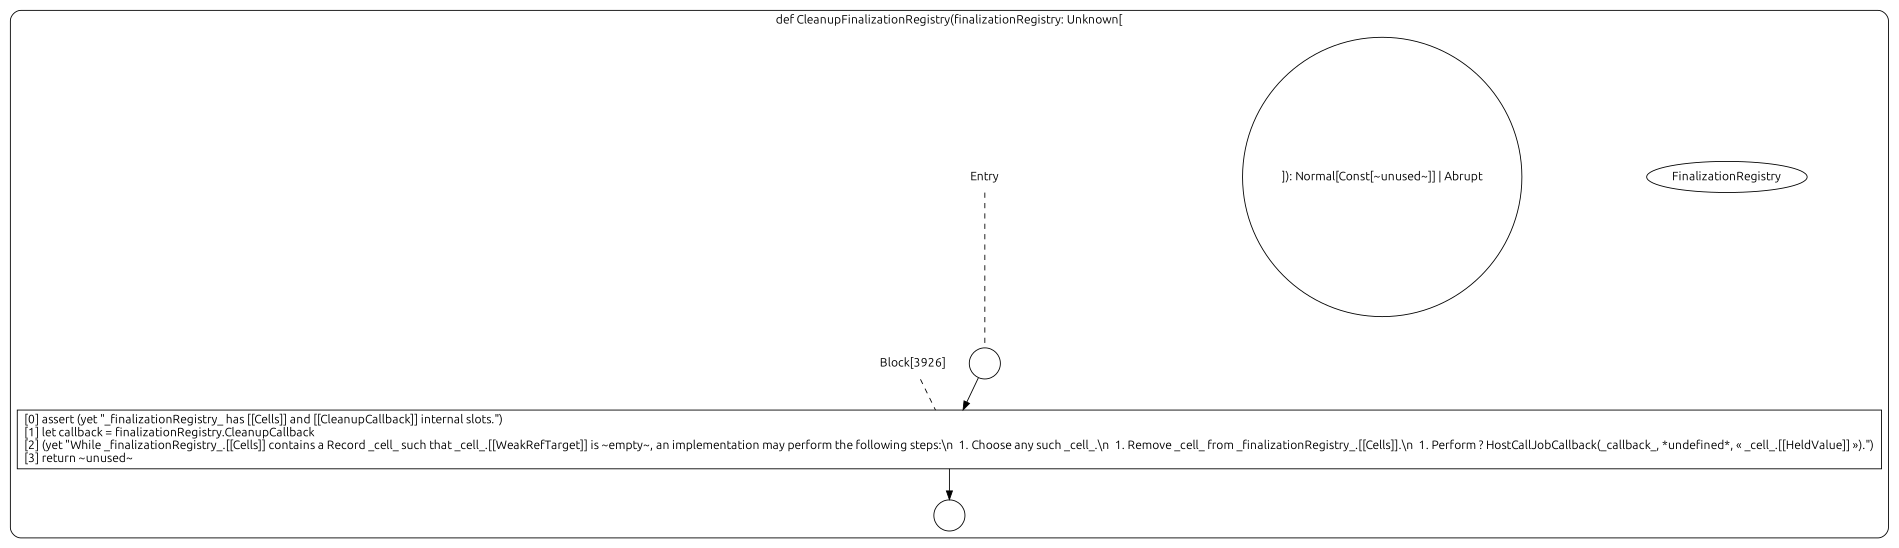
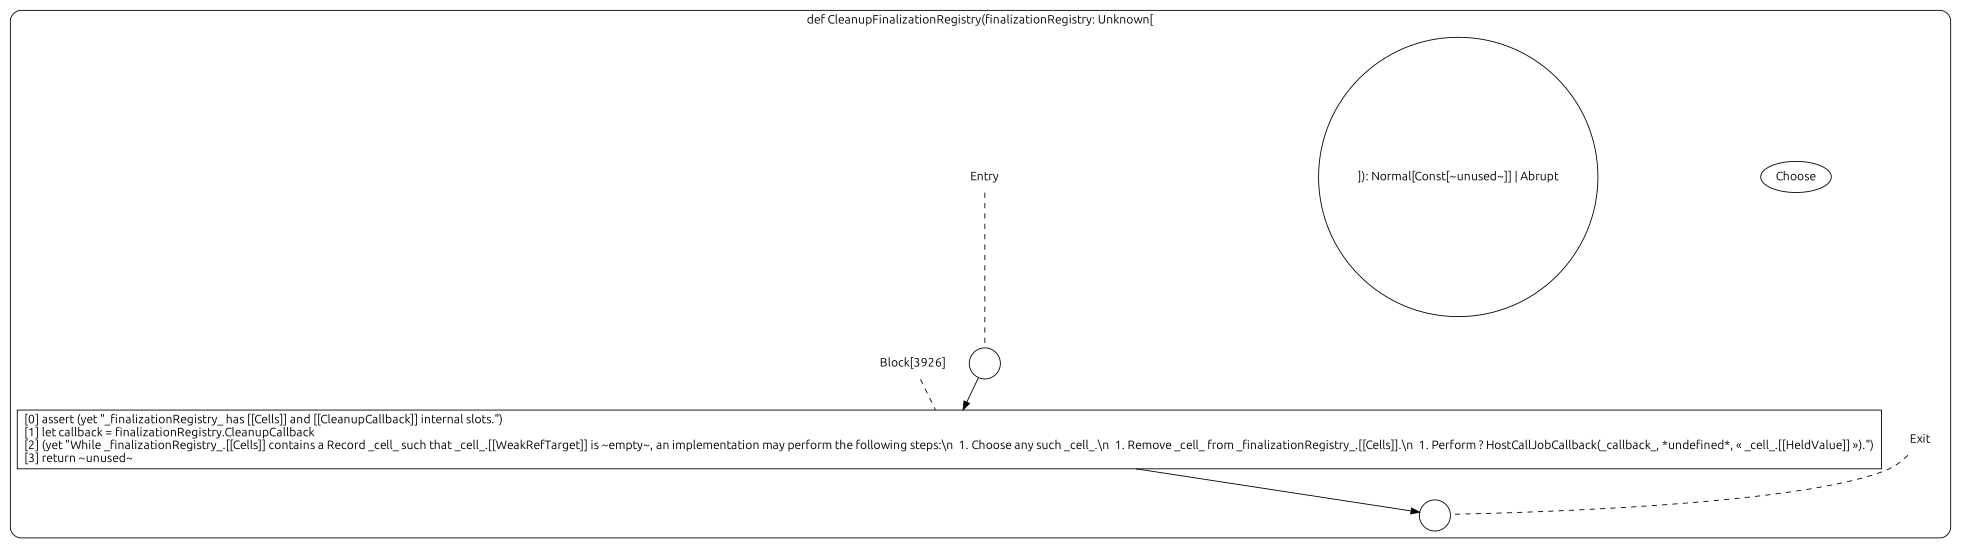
node "FinalizationRegistry": label "FinalizationRegistry" -> "Choose"
node "Exit": added
